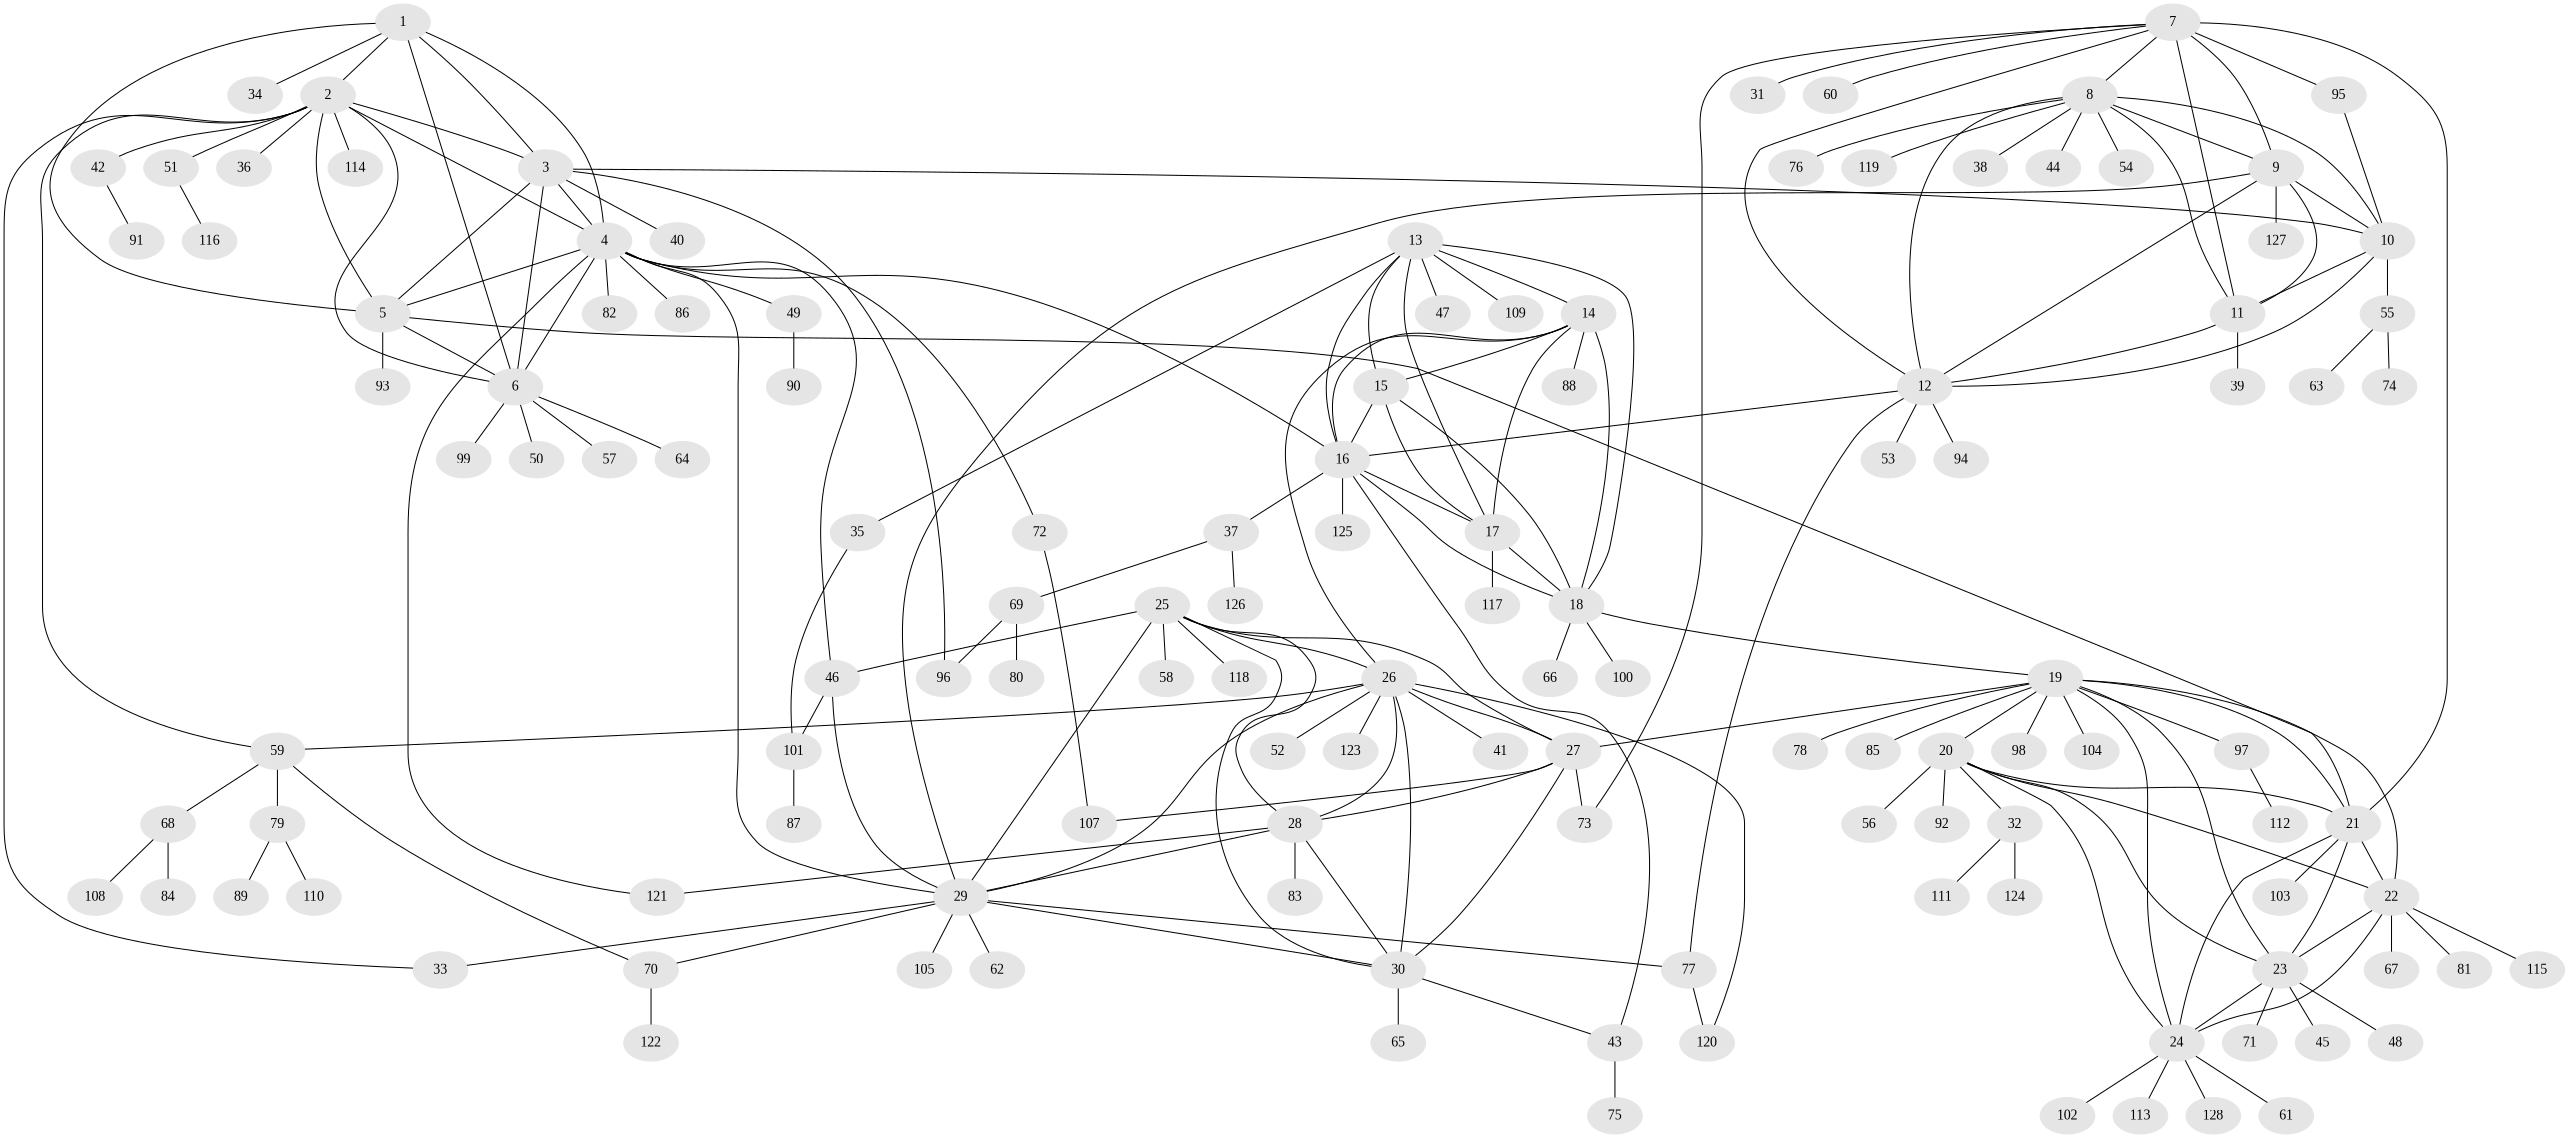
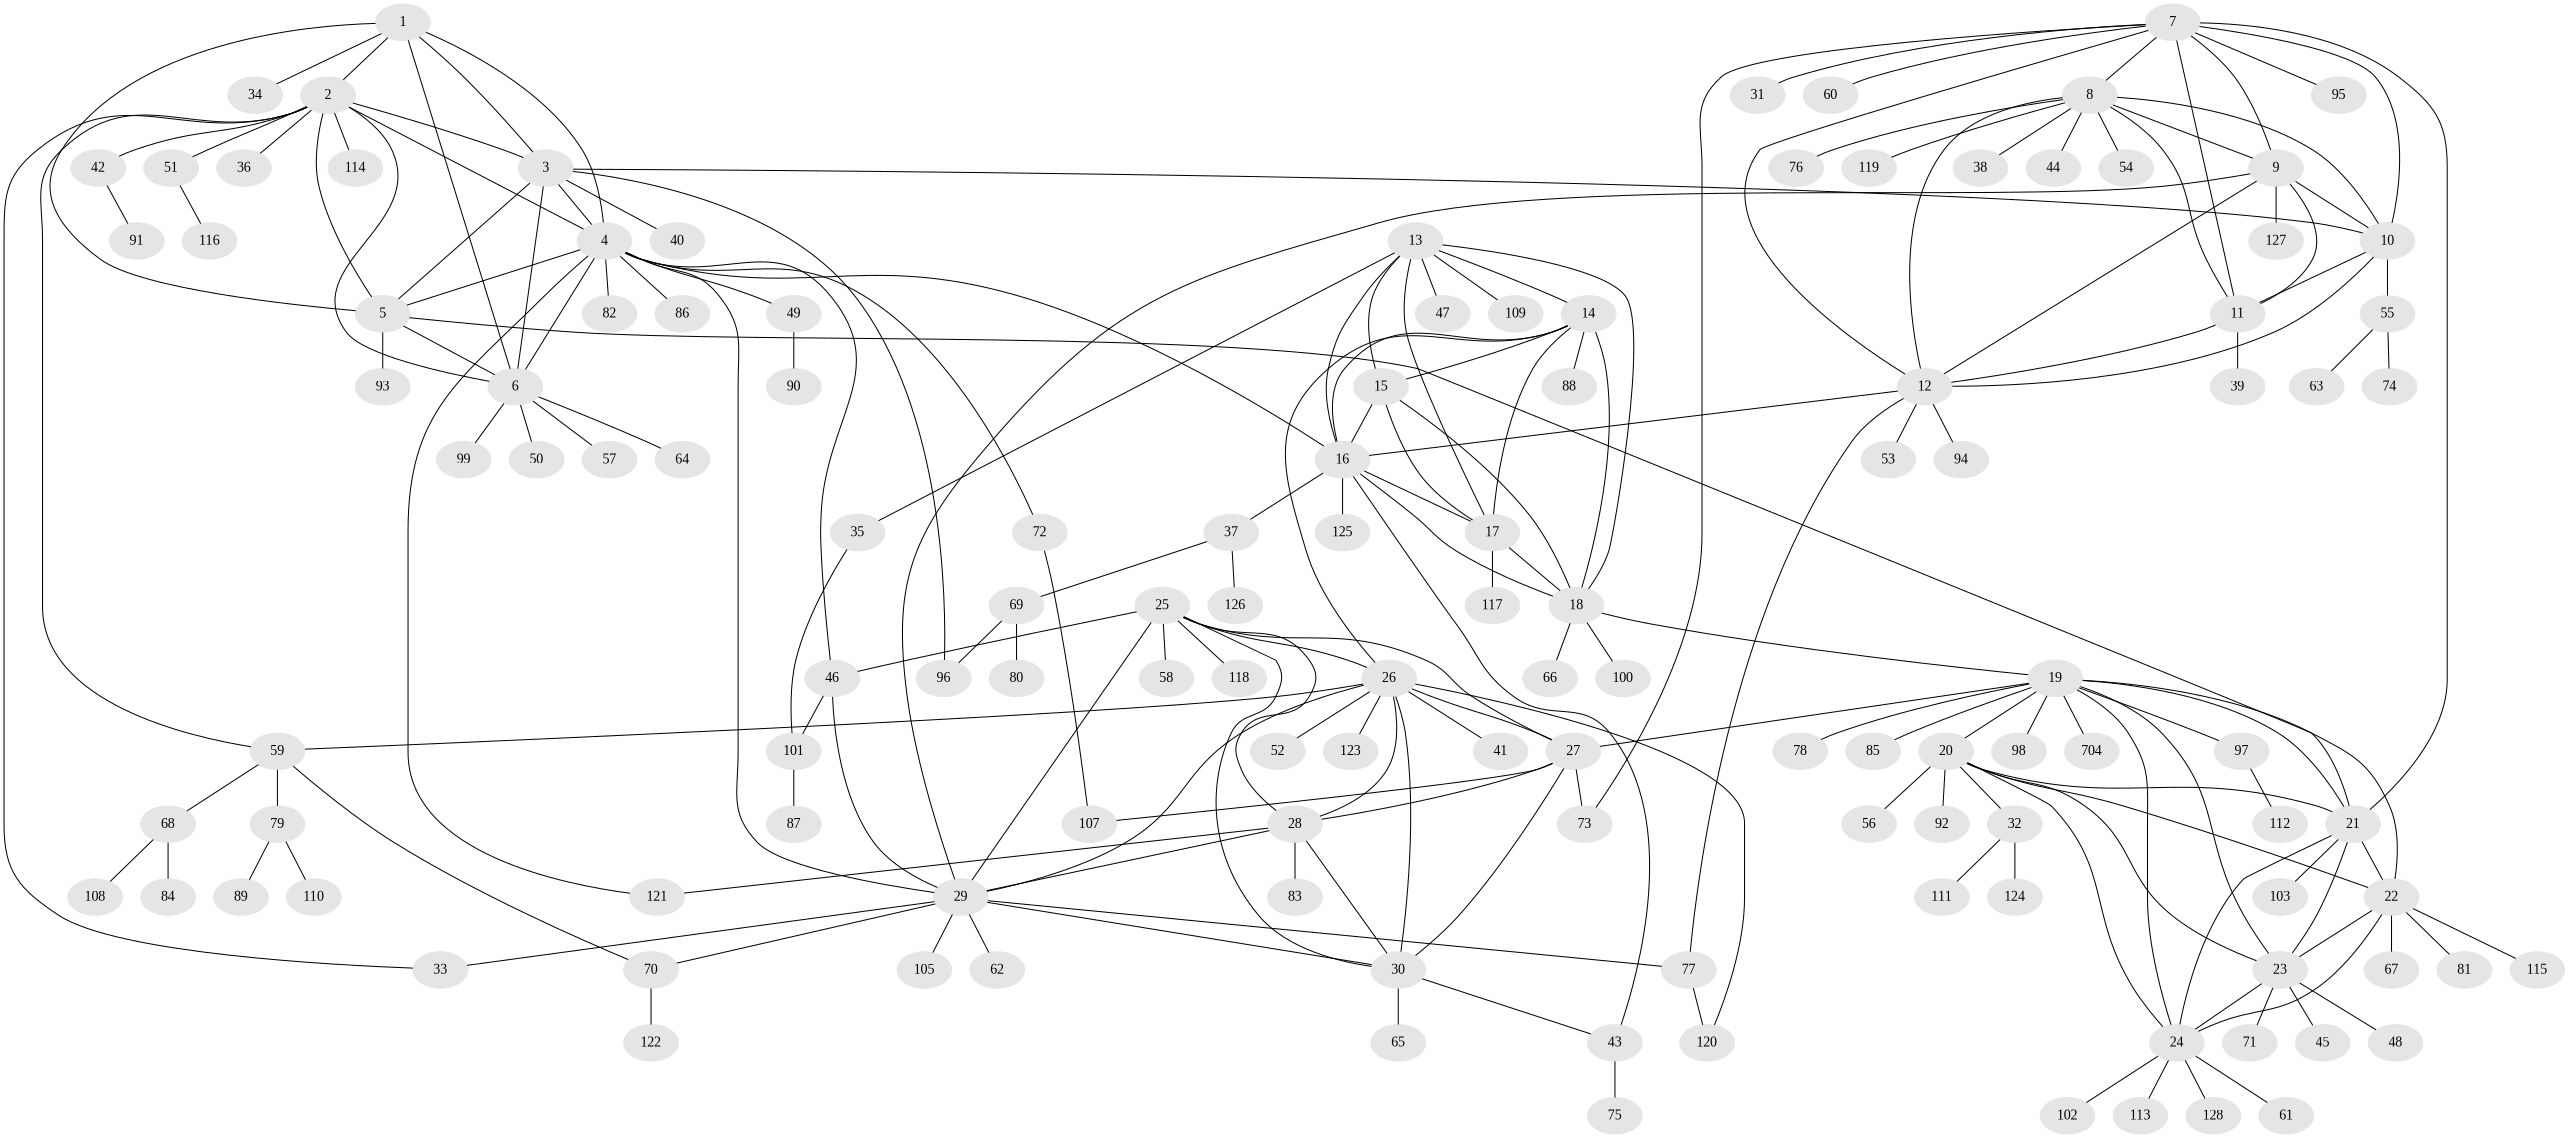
edge "95" -- "10": now "7" -- "10"
node "104": label "104" -> "704"
